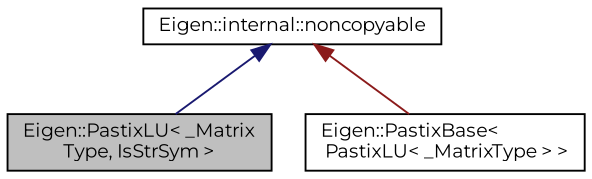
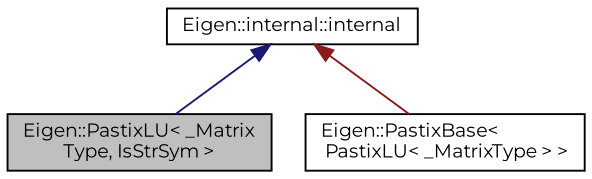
node "Eigen::internal::noncopyable": label "Eigen::internal::noncopyable" -> "Eigen::internal::internal"
